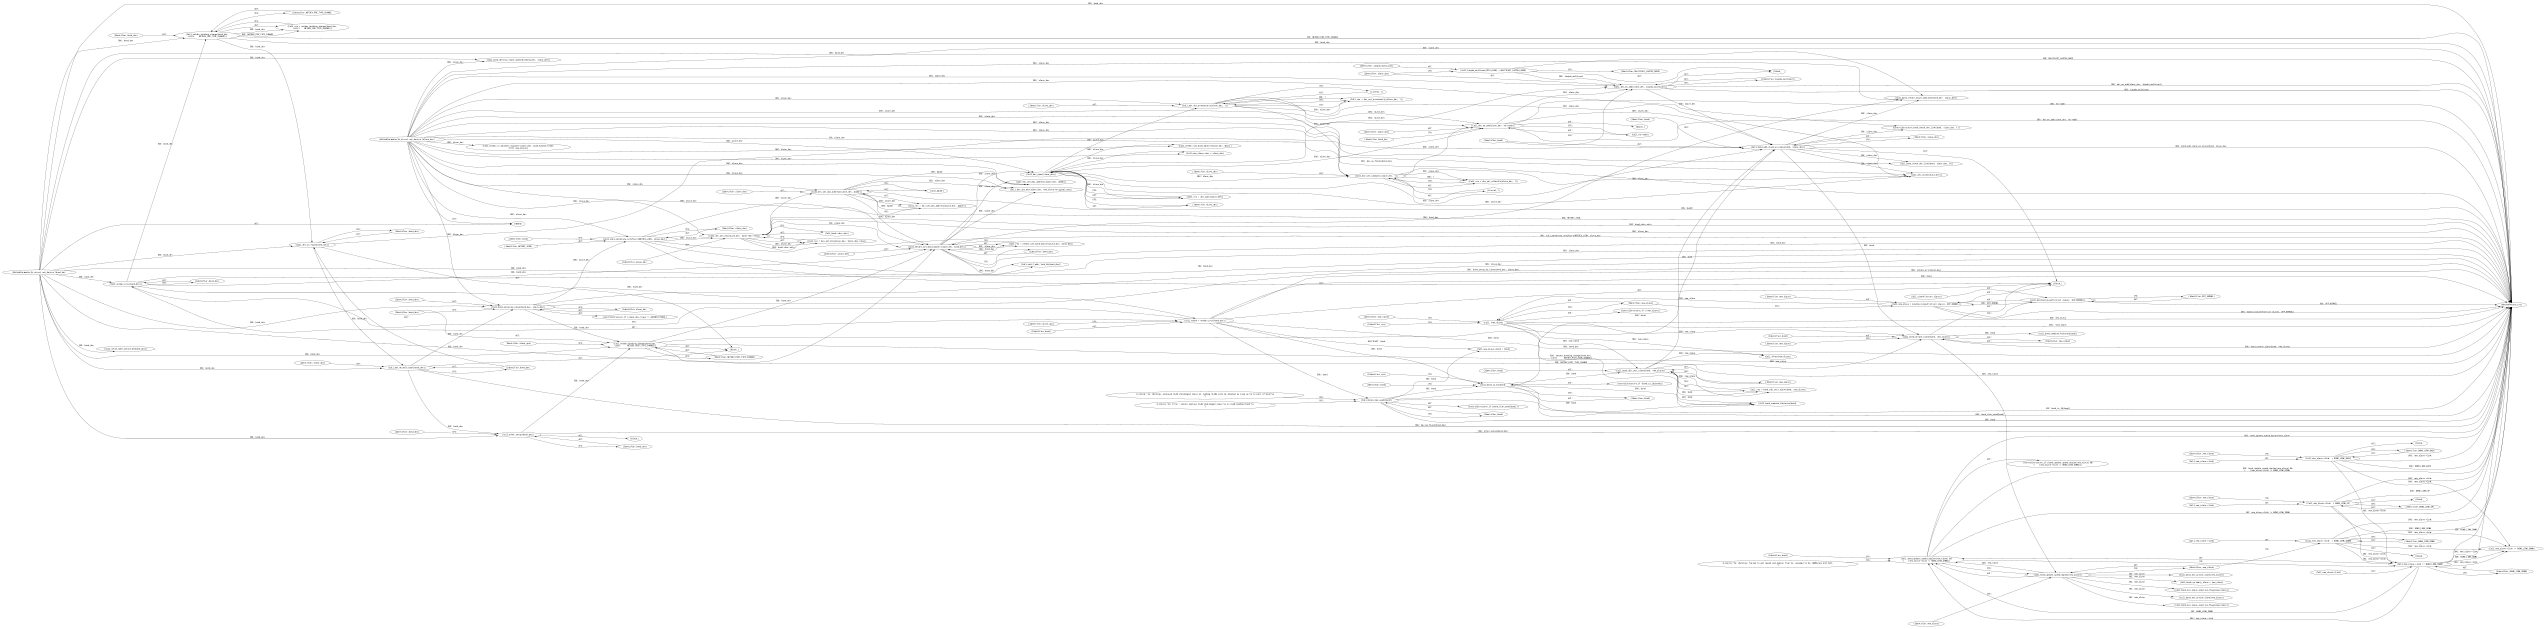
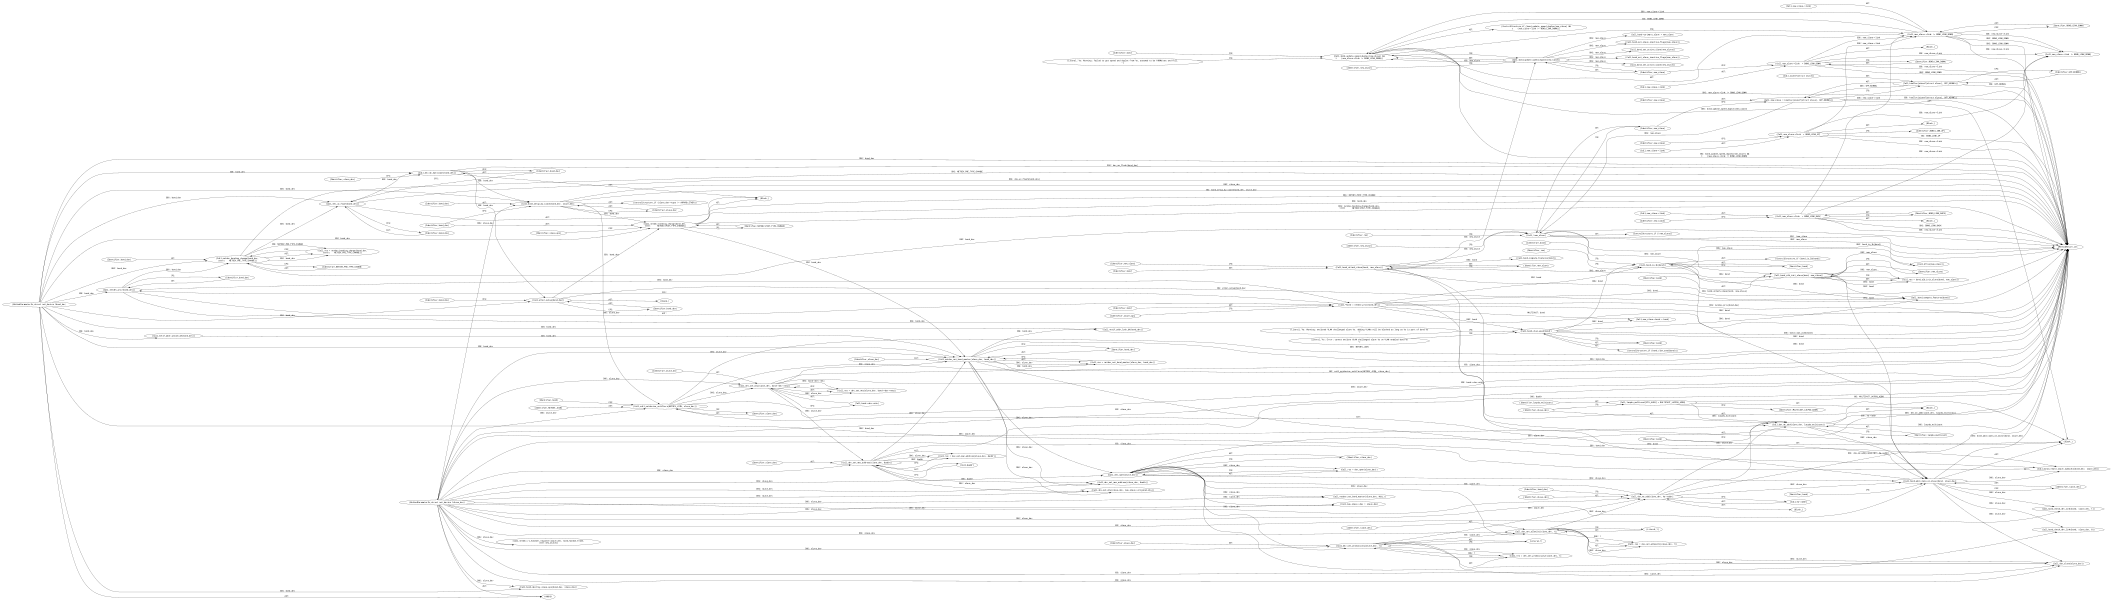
node "(Call,bond_destroy_slave_symlinks(bond_dev, slave_dev))": label "(Call,bond_destroy_slave_symlinks(bond_dev, slave_dev))" -> "(Call,bond_destroy_slave_ops(bond_dev, slave_dev))"
node "(ControlStructure,bond_check_dev_link(bond, slave_dev, 1))": label "(ControlStructure,bond_check_dev_link(bond, slave_dev, 1))" -> "(Call,bond_check_dev_link(bond, slave_dev, 1))"
edge "(Call,netdev_priv(bond_dev))" -> "(Call,netdev_set_bond_master(slave_dev, bond_dev))": now "(Call,netif_addr_unlock_bh(bond_dev))" -> "(Call,netdev_set_bond_master(slave_dev, bond_dev))"
edge "(Call,!new_slave)" -> "(Call,bond_attach_slave(bond, new_slave))": reversed
edge "(Identifier,BOND_LINK_UP)" -> "(Call,new_slave->link  = BOND_LINK_UP)": removed, label "AST:"
